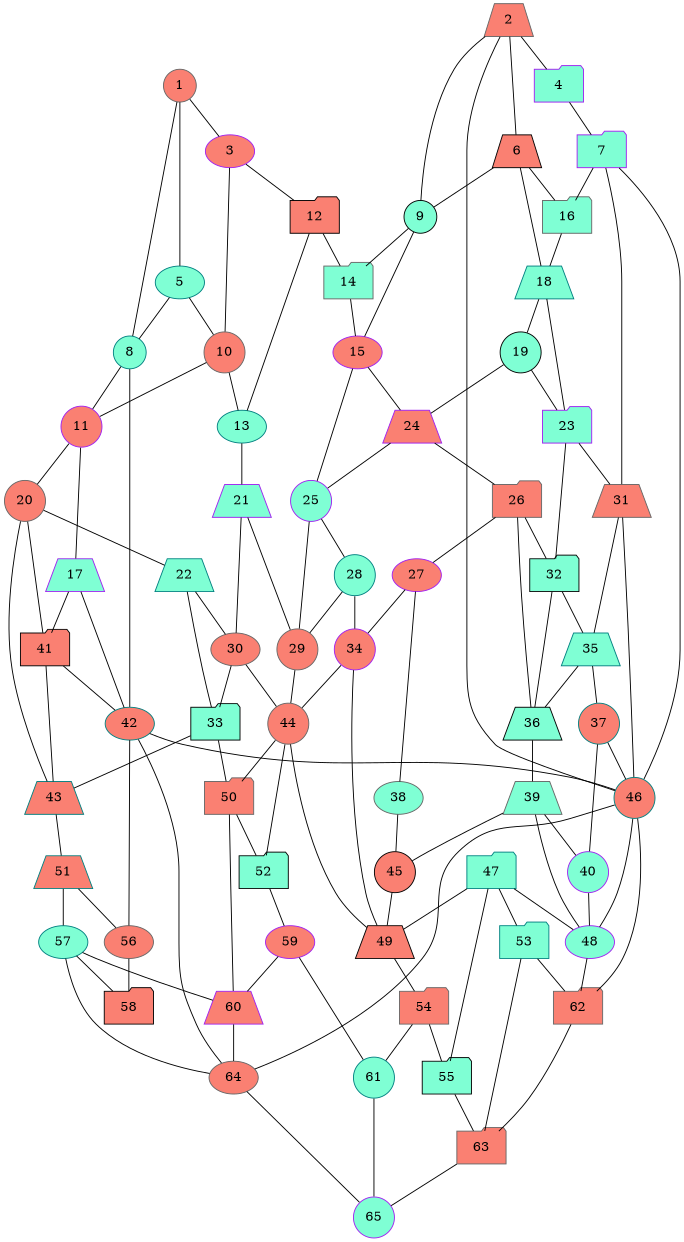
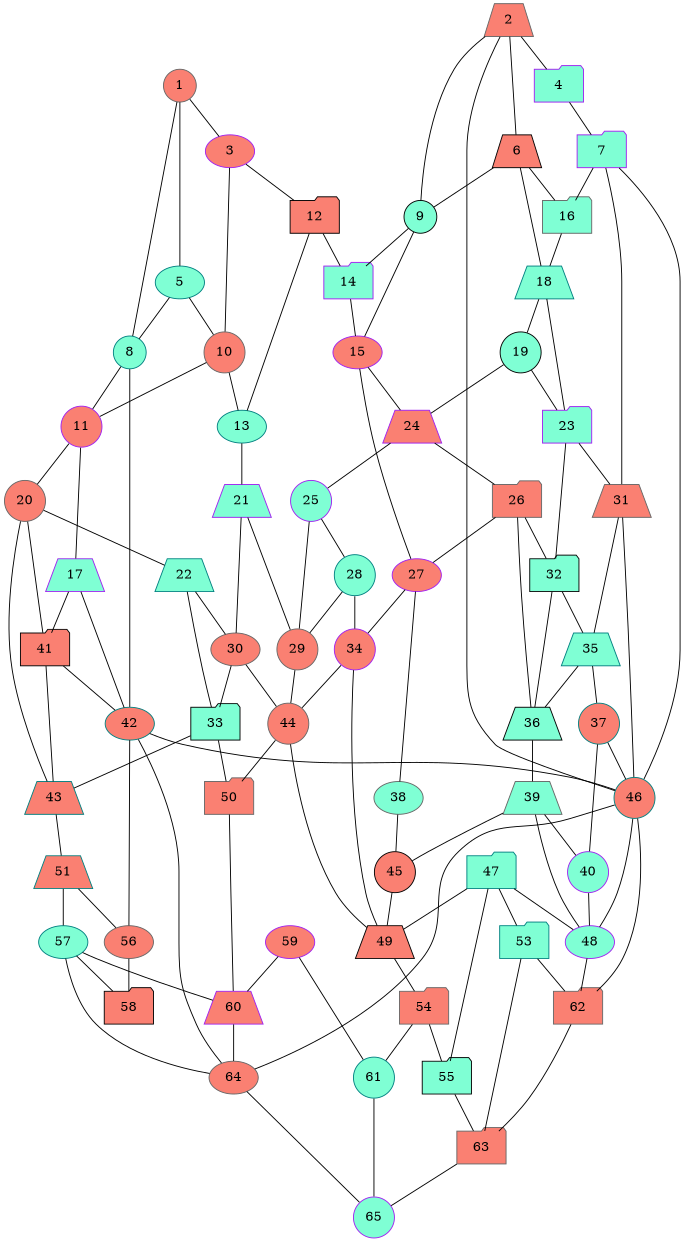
node "14": color gray40 -> purple
edge "15" -- "25": now "15" -- "27"
node "52": removed
